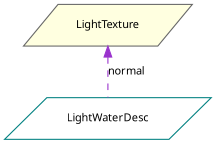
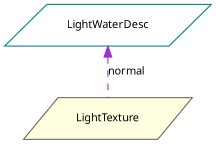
edge "LightWaterDesc" -> "LightTexture": reversed
